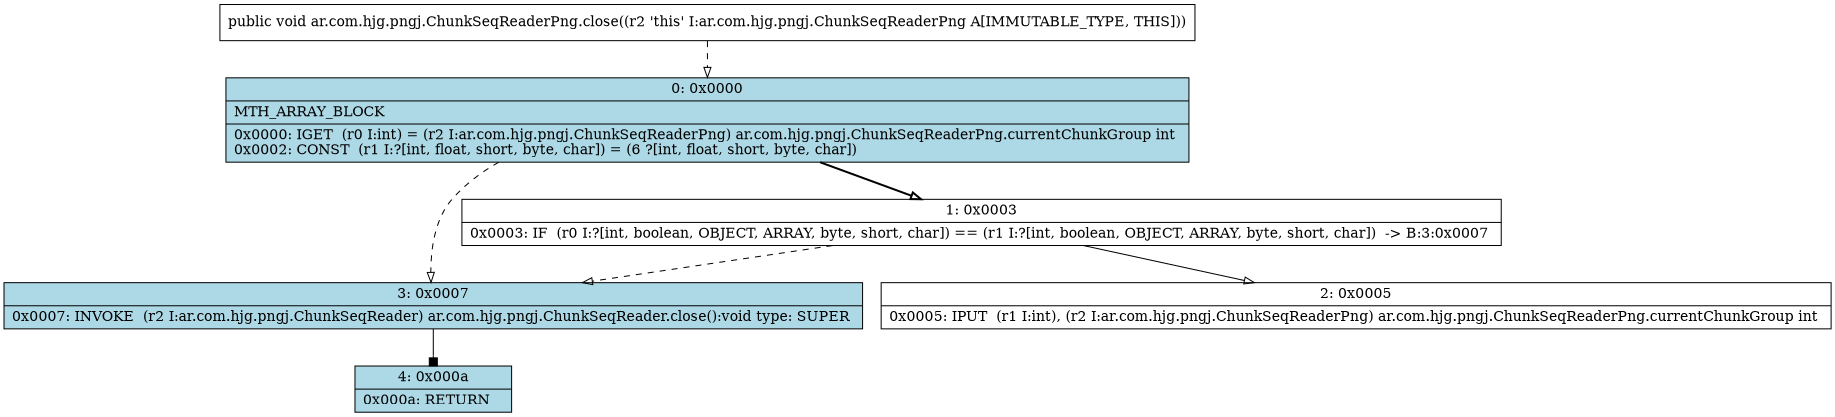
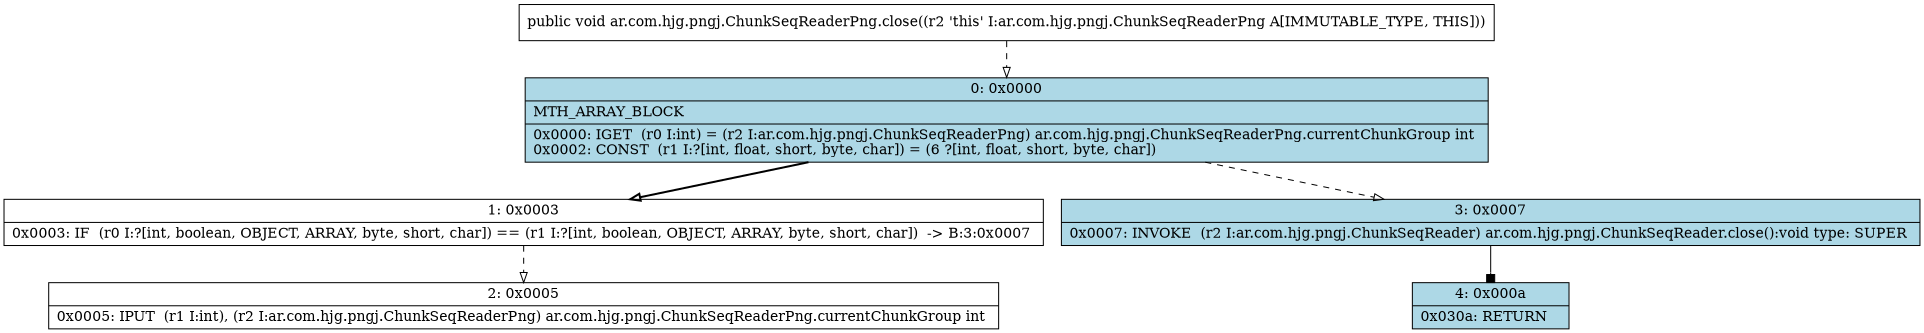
edge "1: 0x0003" -> "3: 0x0007": removed
edge "1: 0x0003" -> "2: 0x0005": style solid -> dashed
node "4: 0x000a": text "0x000a: RETURN" -> "0x030a: RETURN"
